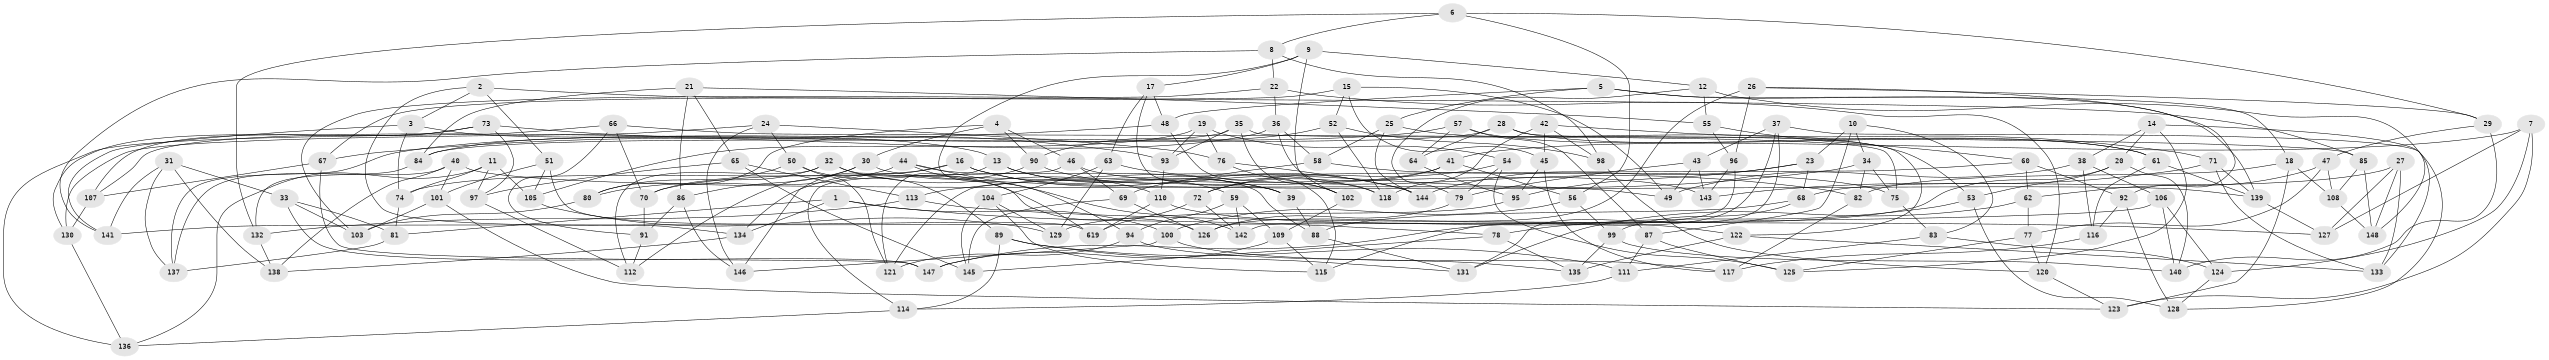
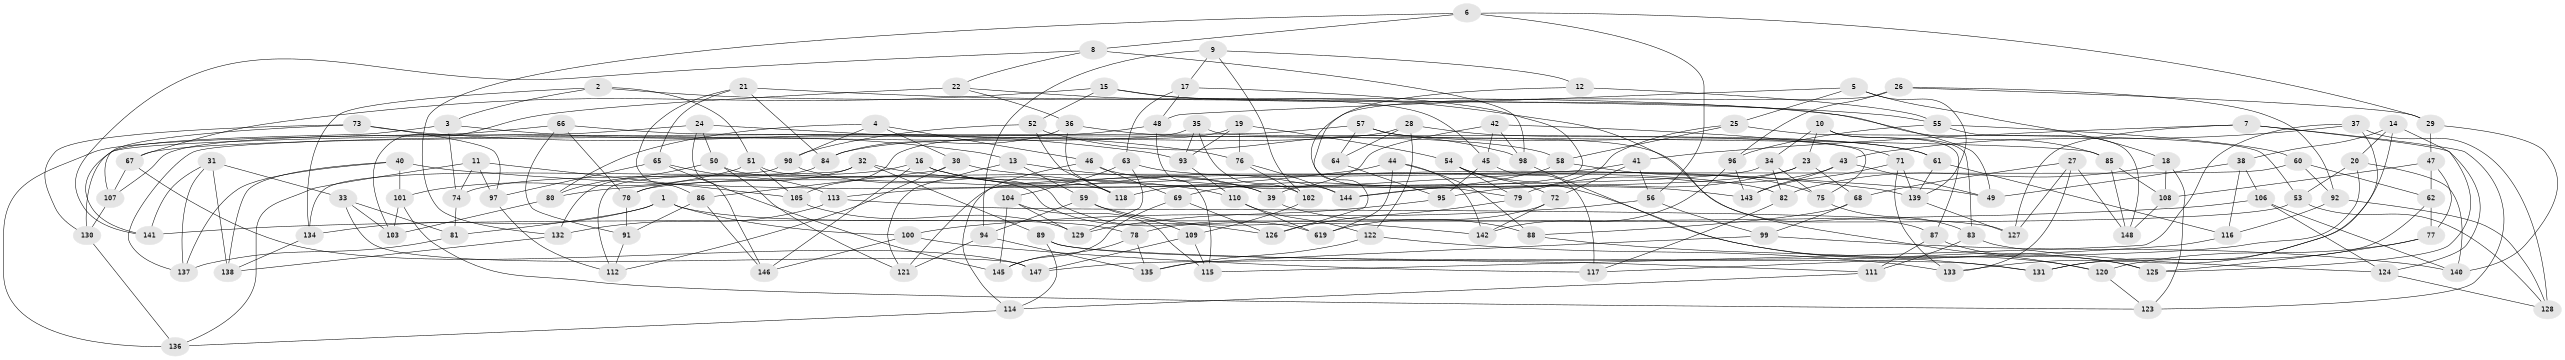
edge "12" -- "148": now "55" -- "148"
